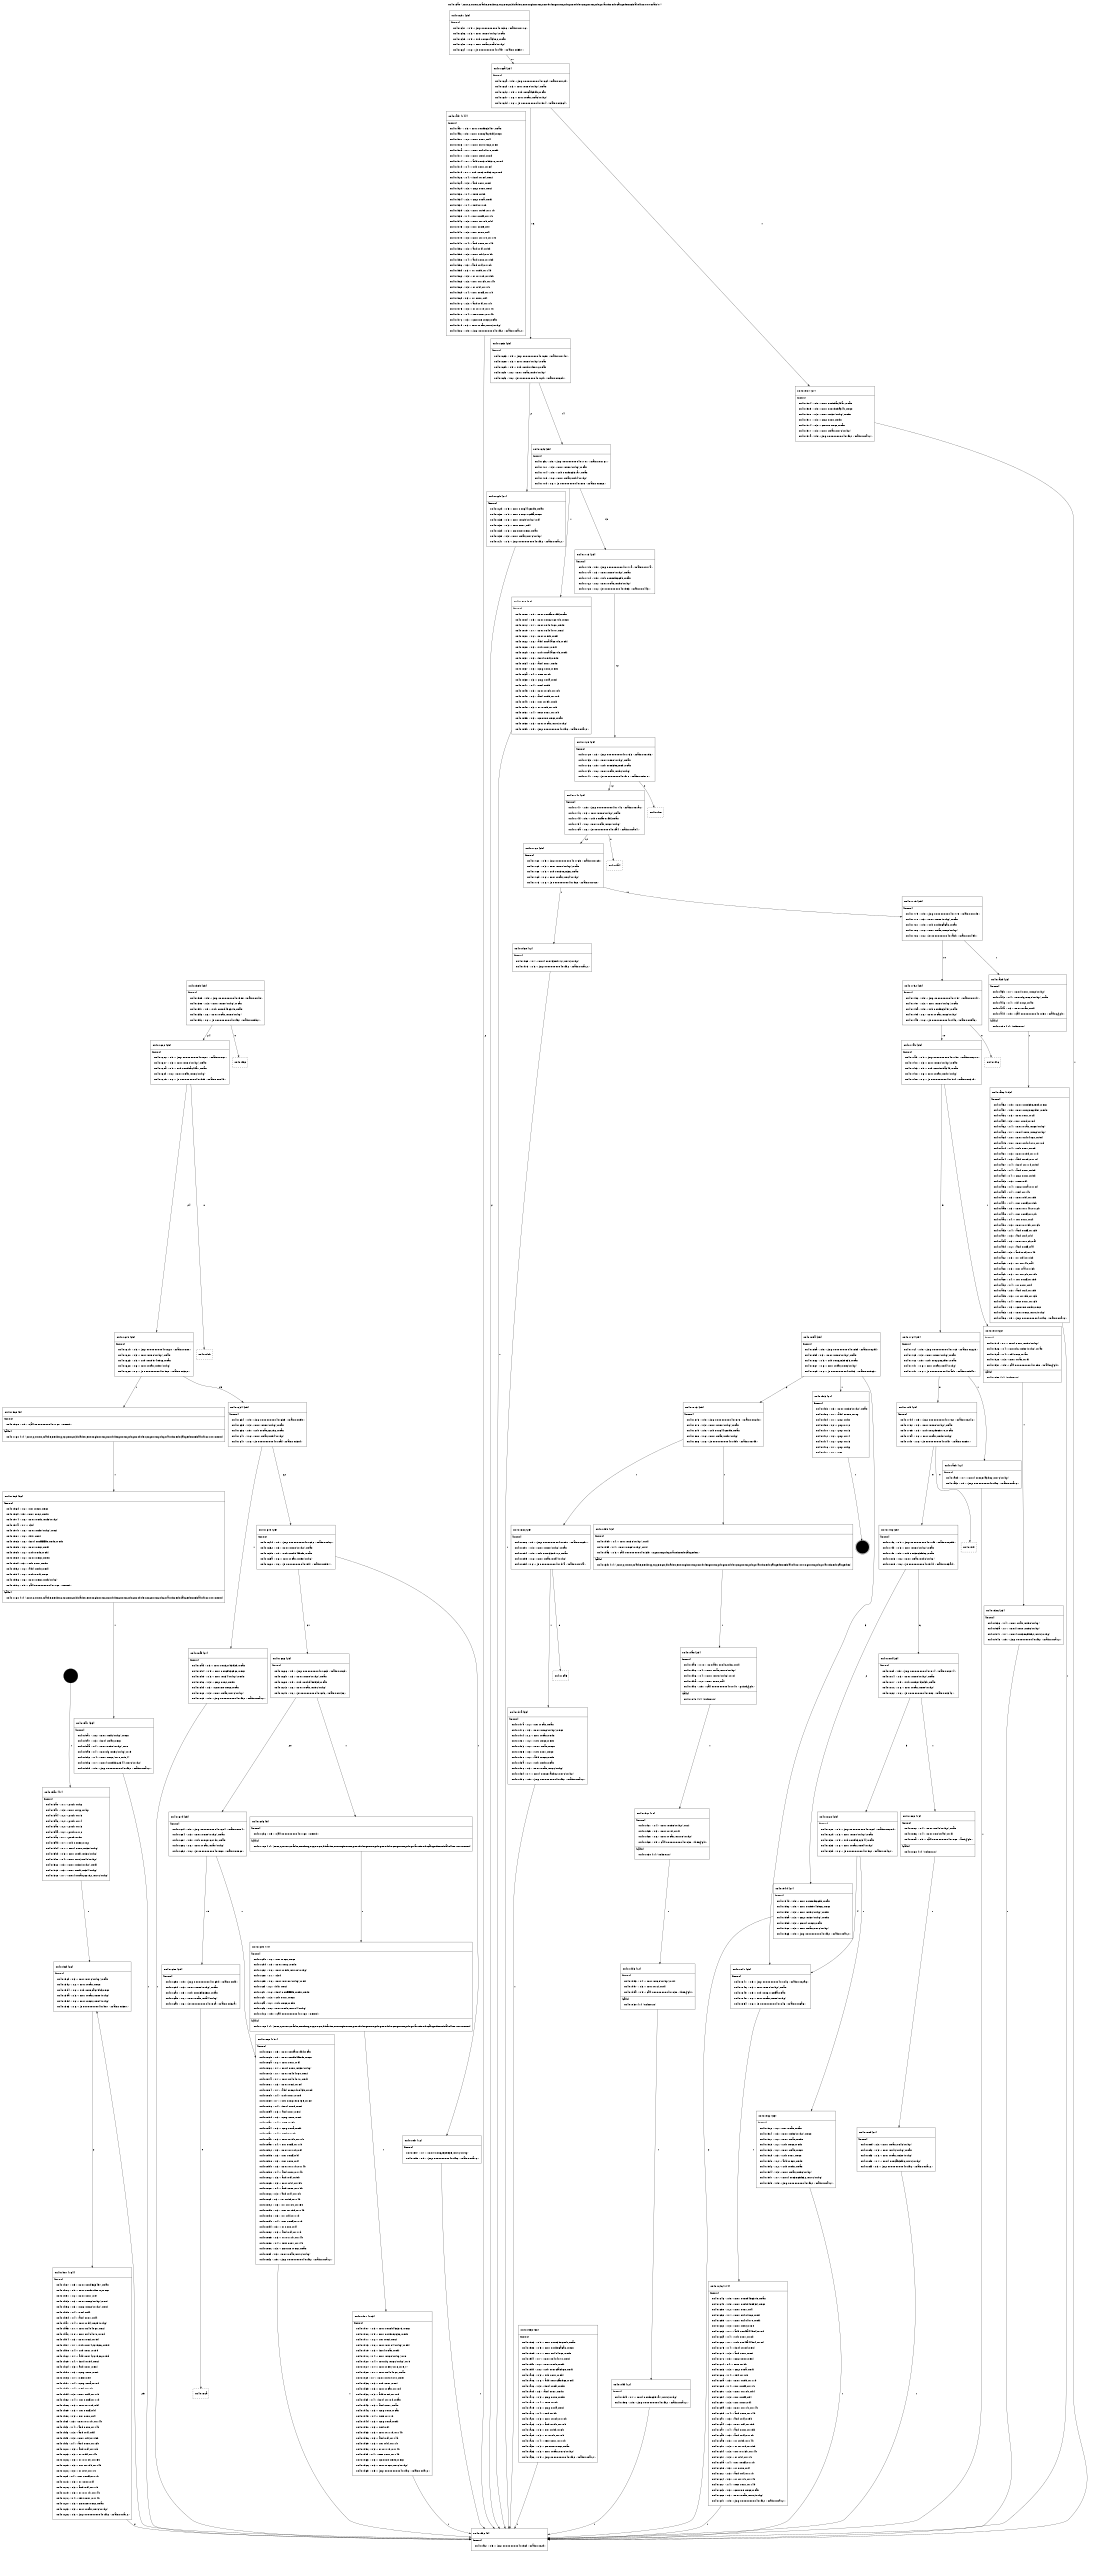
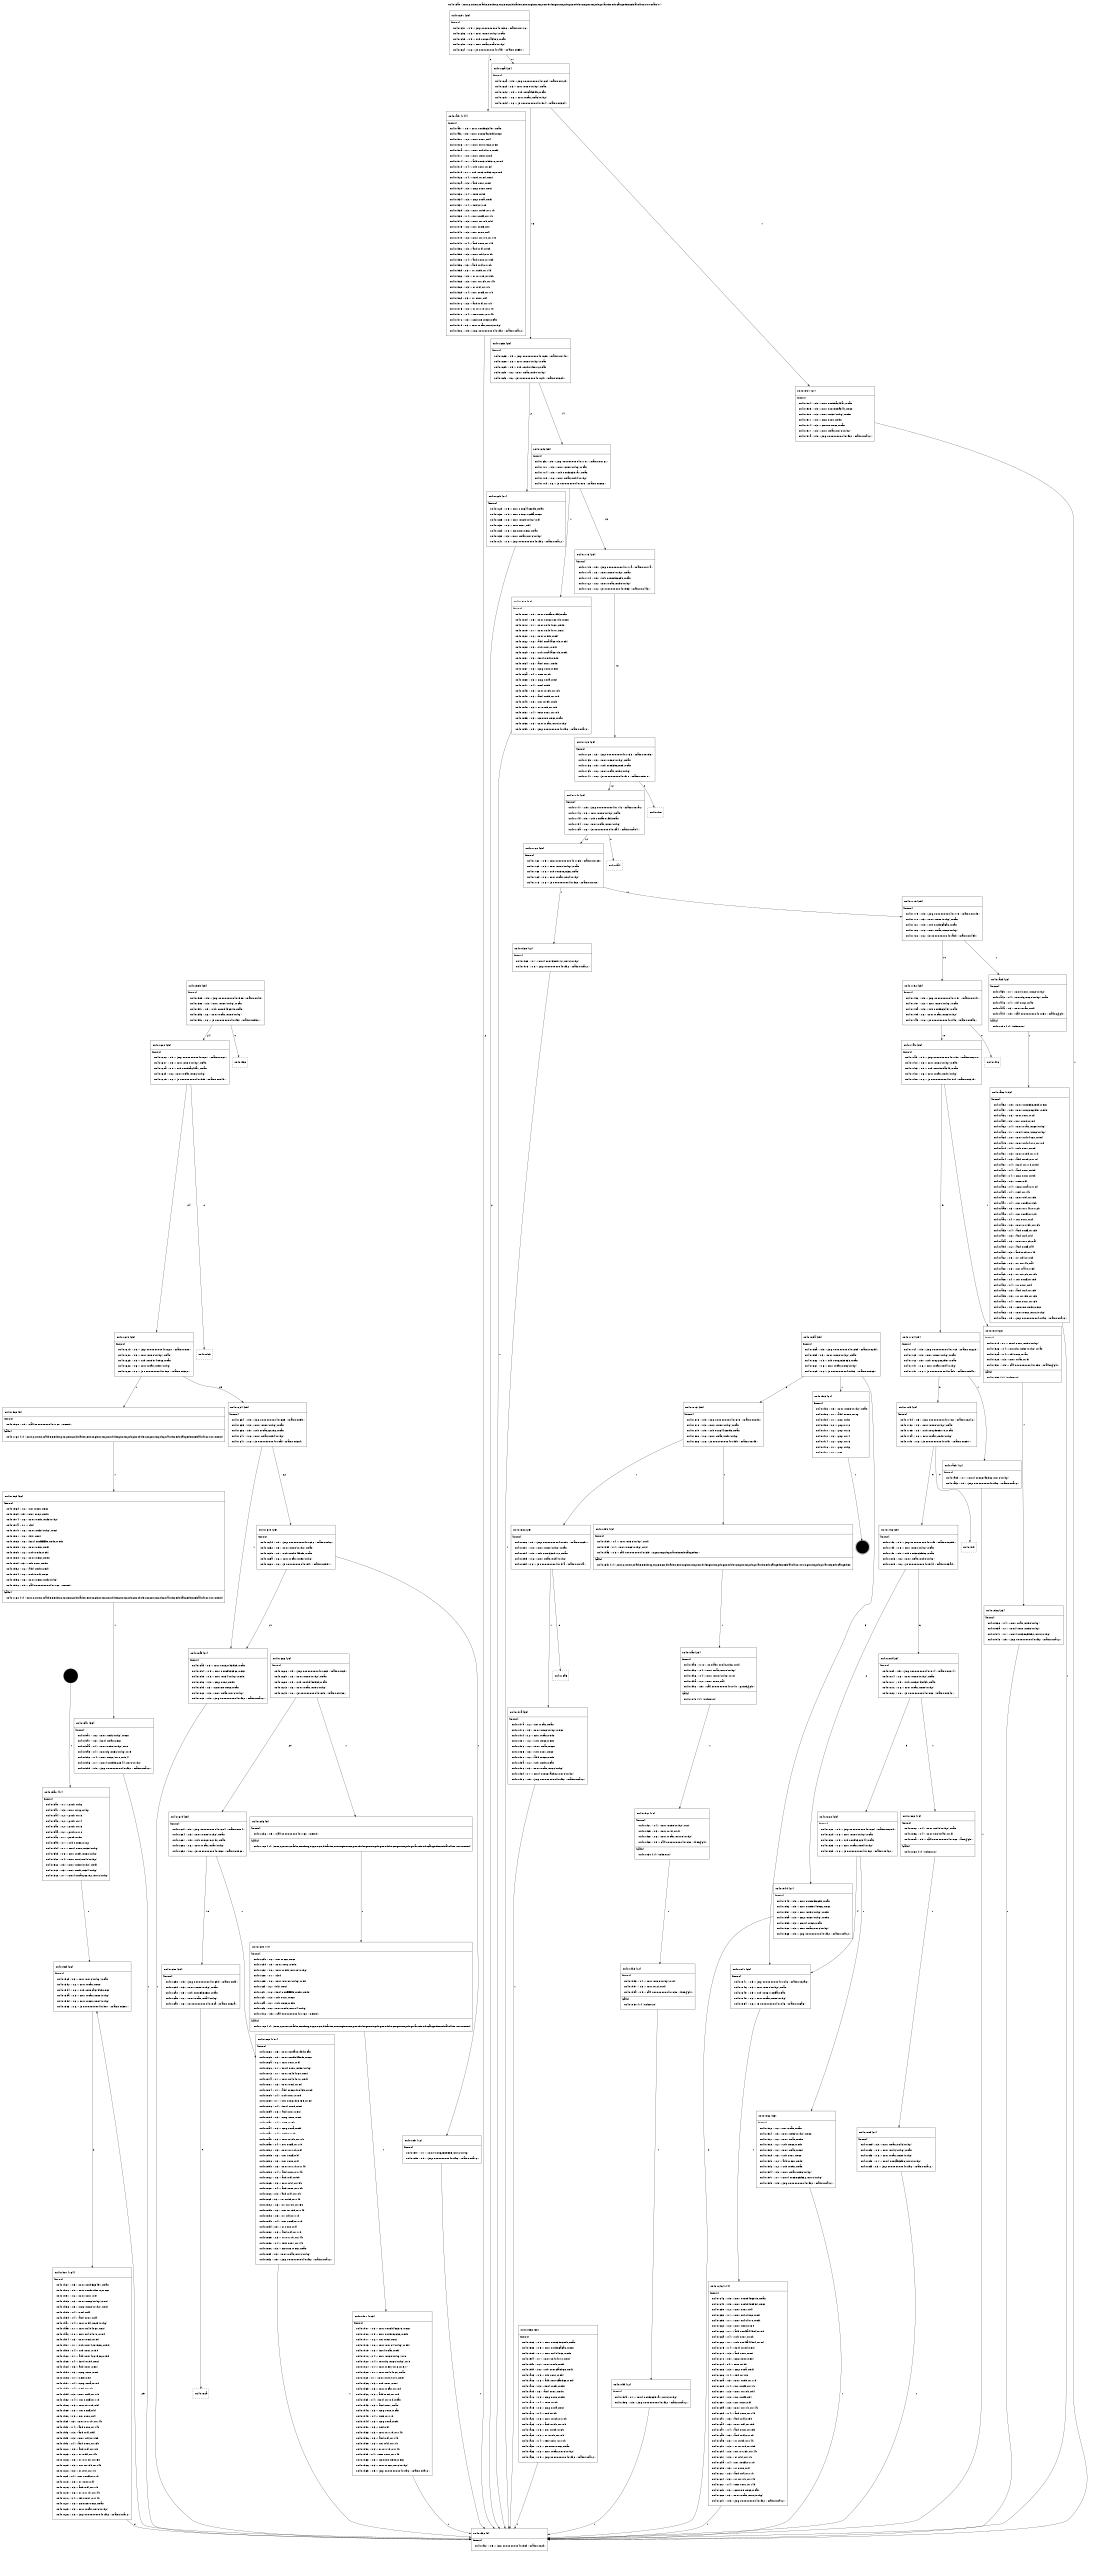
edge "0x4016b1 [25]" -> "0x401af7 [144]": added, label "2"
edge "0x40164d [25]" -> "0x401666 [25]": now "0x40164d [25]" -> "0x4018af [27]"
